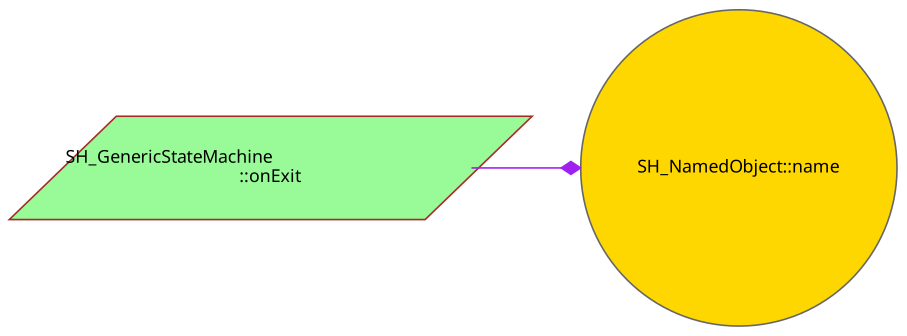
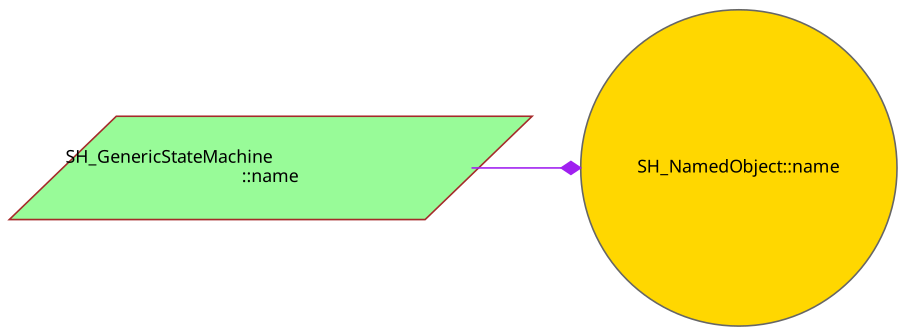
node "SH_GenericStateMachine ::onExit": label "SH_GenericStateMachine ::onExit" -> "SH_GenericStateMachine ::name"
